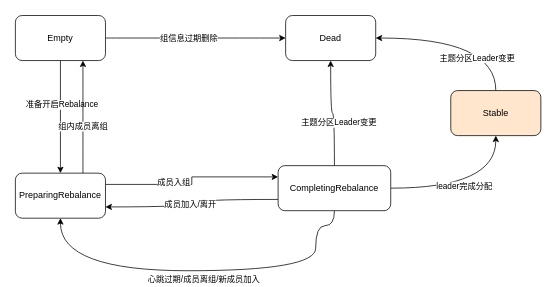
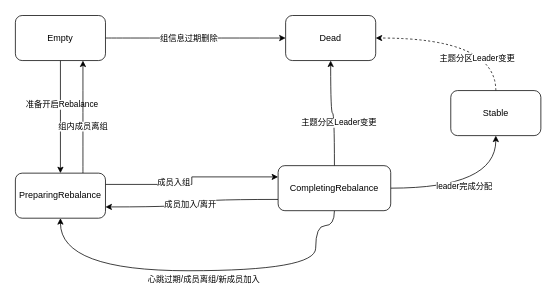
edge "Stable" -> "Dead": style solid -> dashed
node "Stable": fillcolor #ffe6cc -> #ffffff
